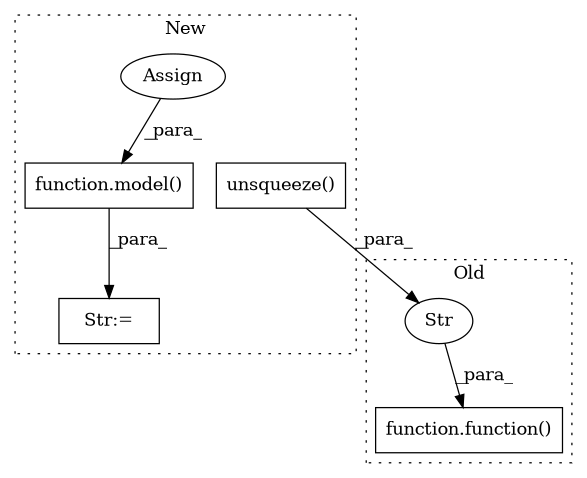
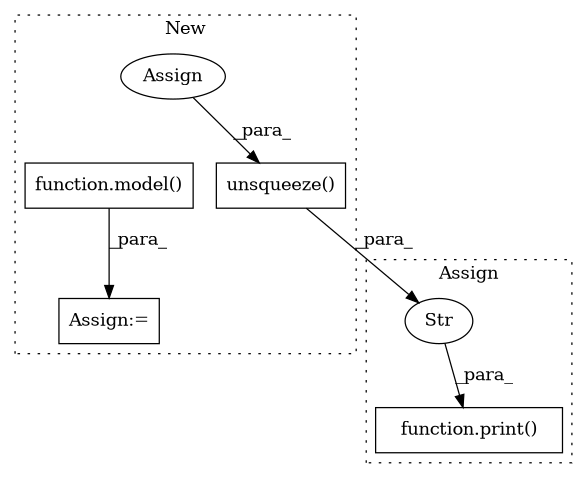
edge "Assign" -> "function.model()": now "Assign" -> "unsqueeze()"
cluster "Old": label "Old" -> "Assign"
node "Str:=": label "Str:=" -> "Assign:="
node "function.function()": label "function.function()" -> "function.print()"
